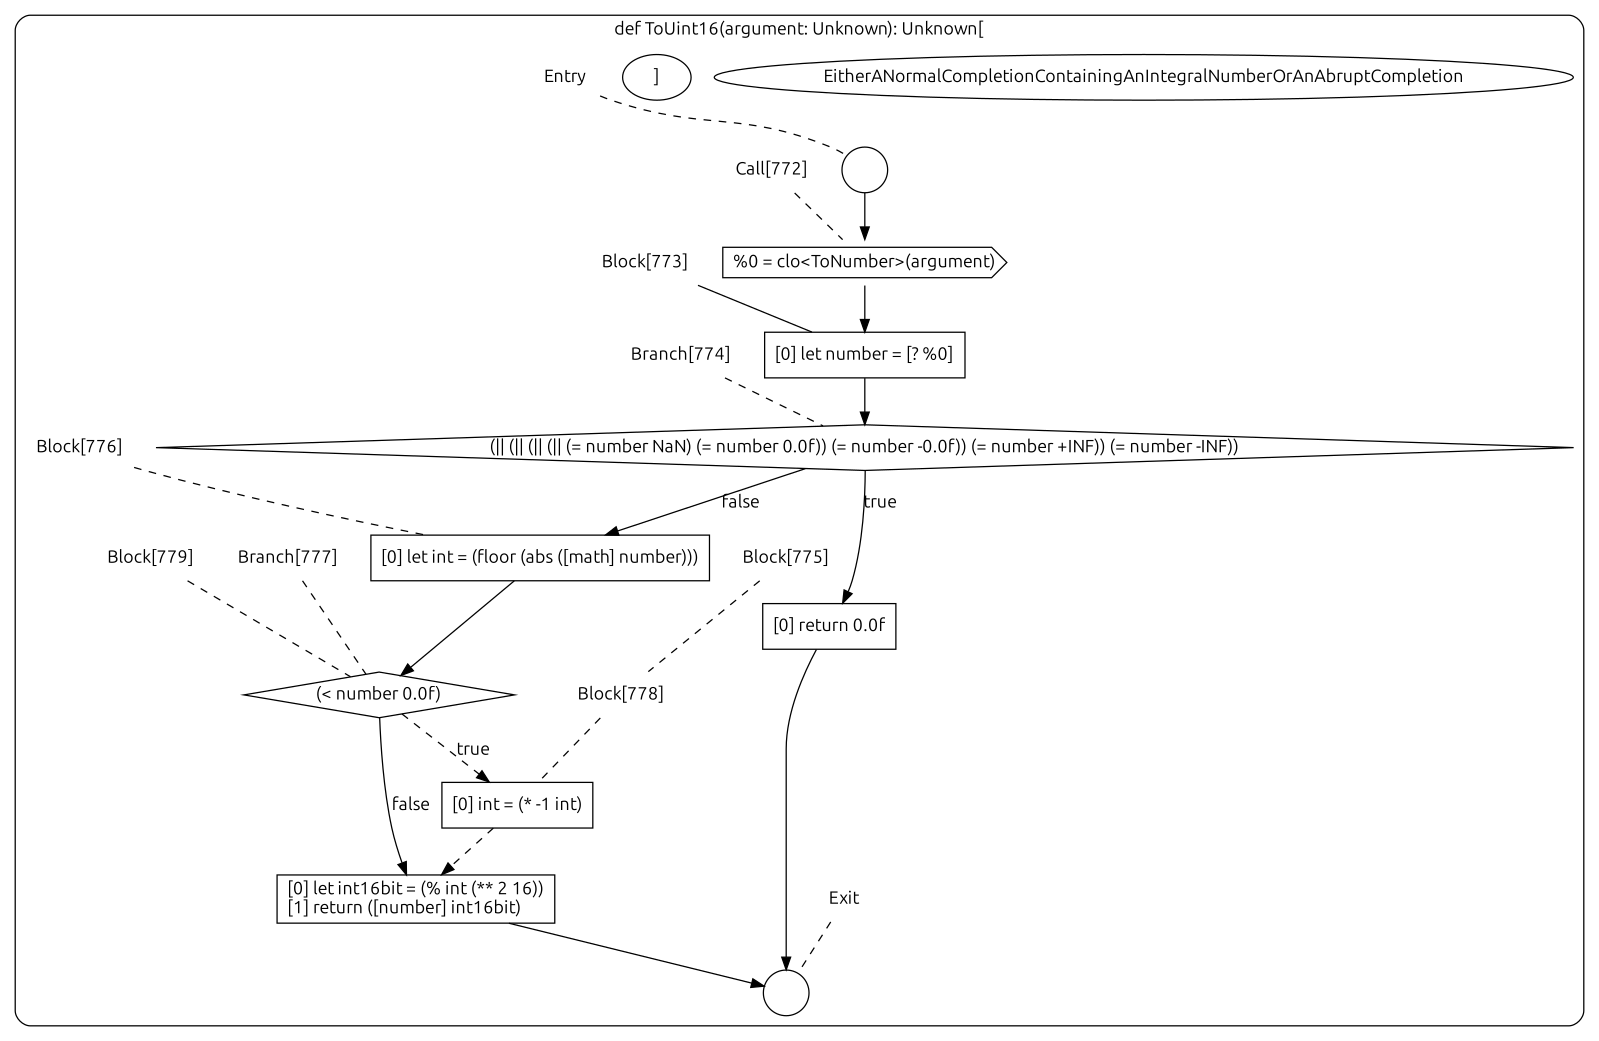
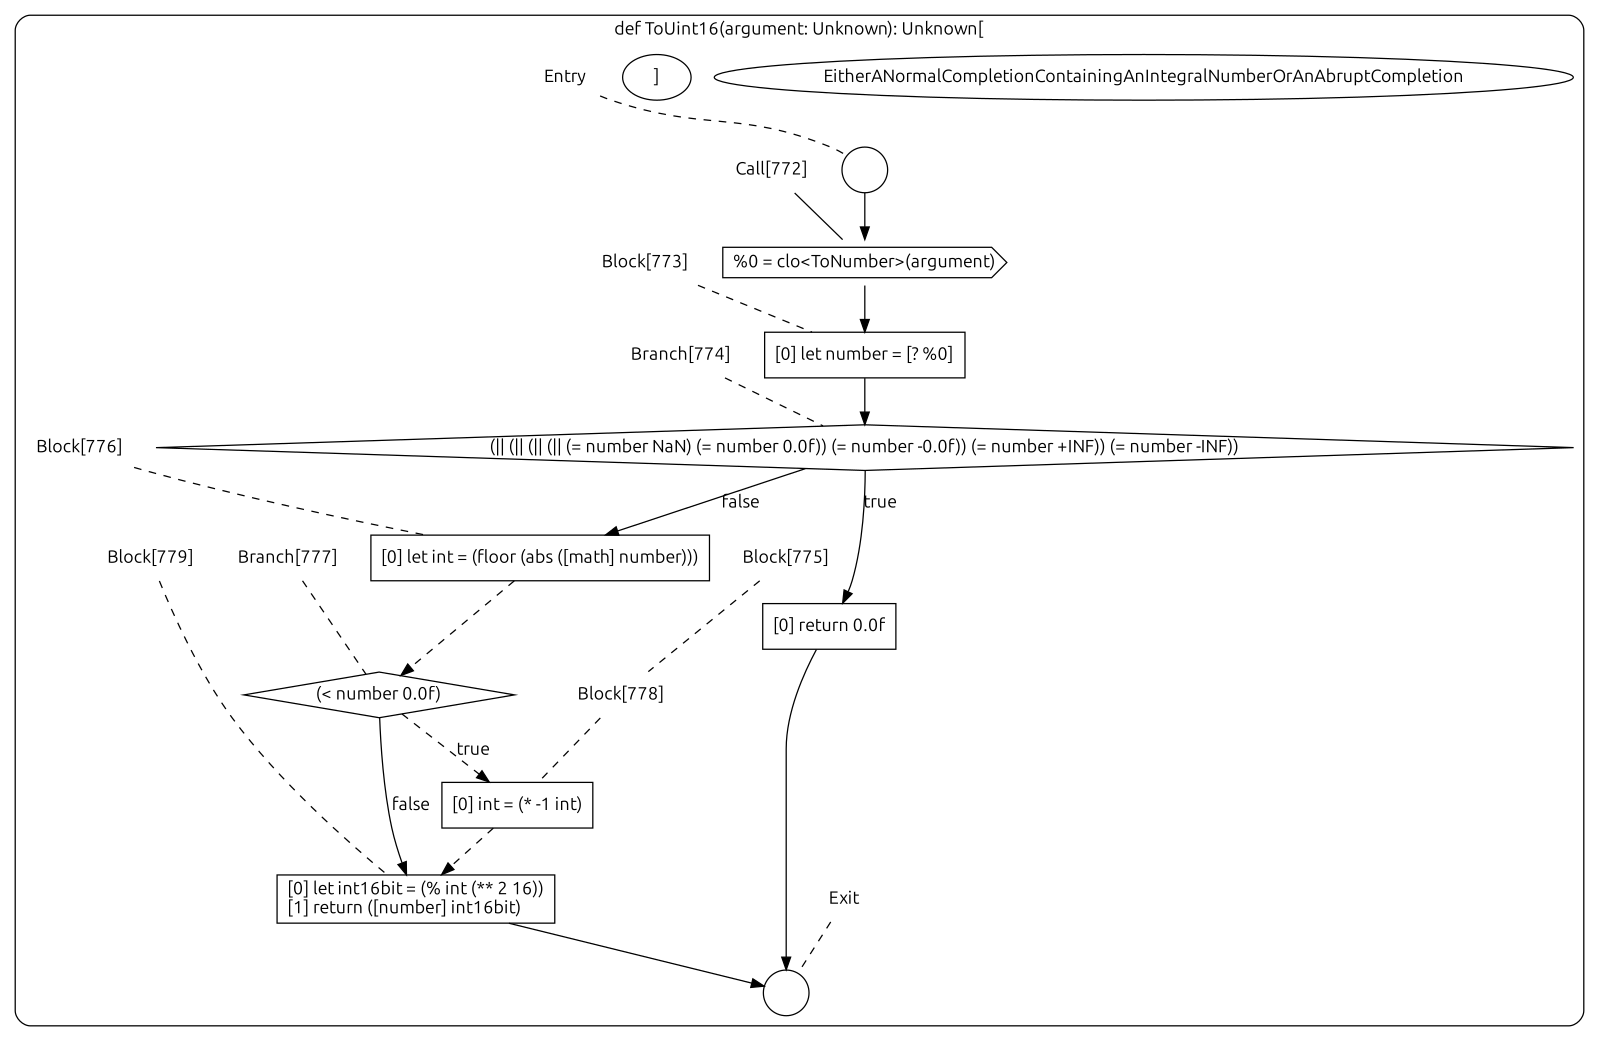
edge "Call[772]" -- "%0 = clo<ToNumber>(argument)": style dashed -> solid
edge "Block[773]" -- "[0] let number = [? %0]": style solid -> dashed
edge "[0] let int = (floor (abs ([math] number)))" -> "(< number 0.0f)": style solid -> dashed
edge "Block[779]" -- "(< number 0.0f)": now "Block[779]" -- "[0] let int16bit = (% int (** 2 16))"
